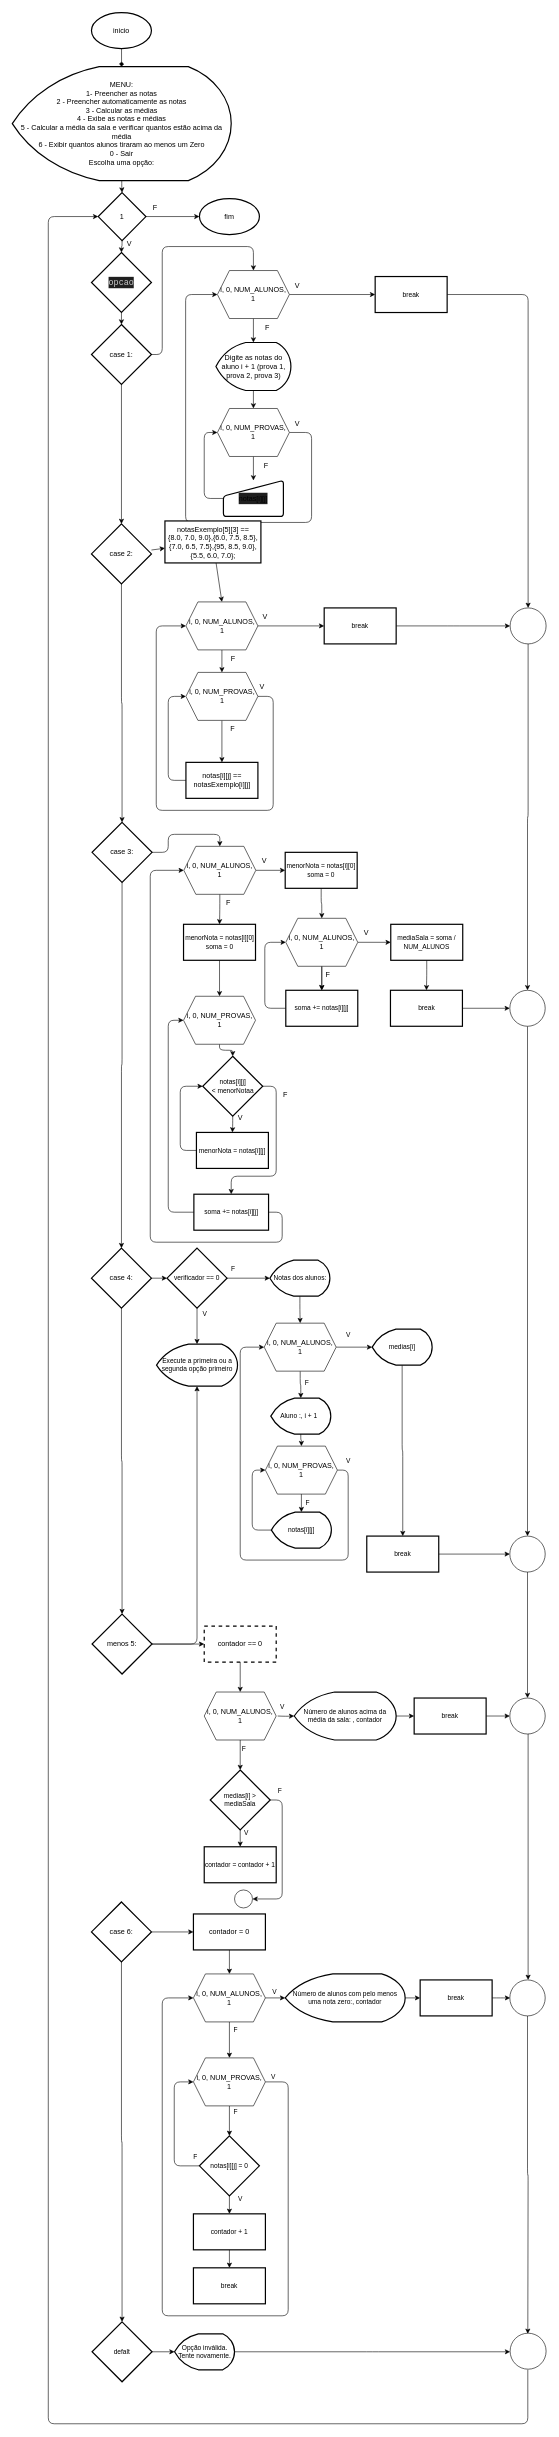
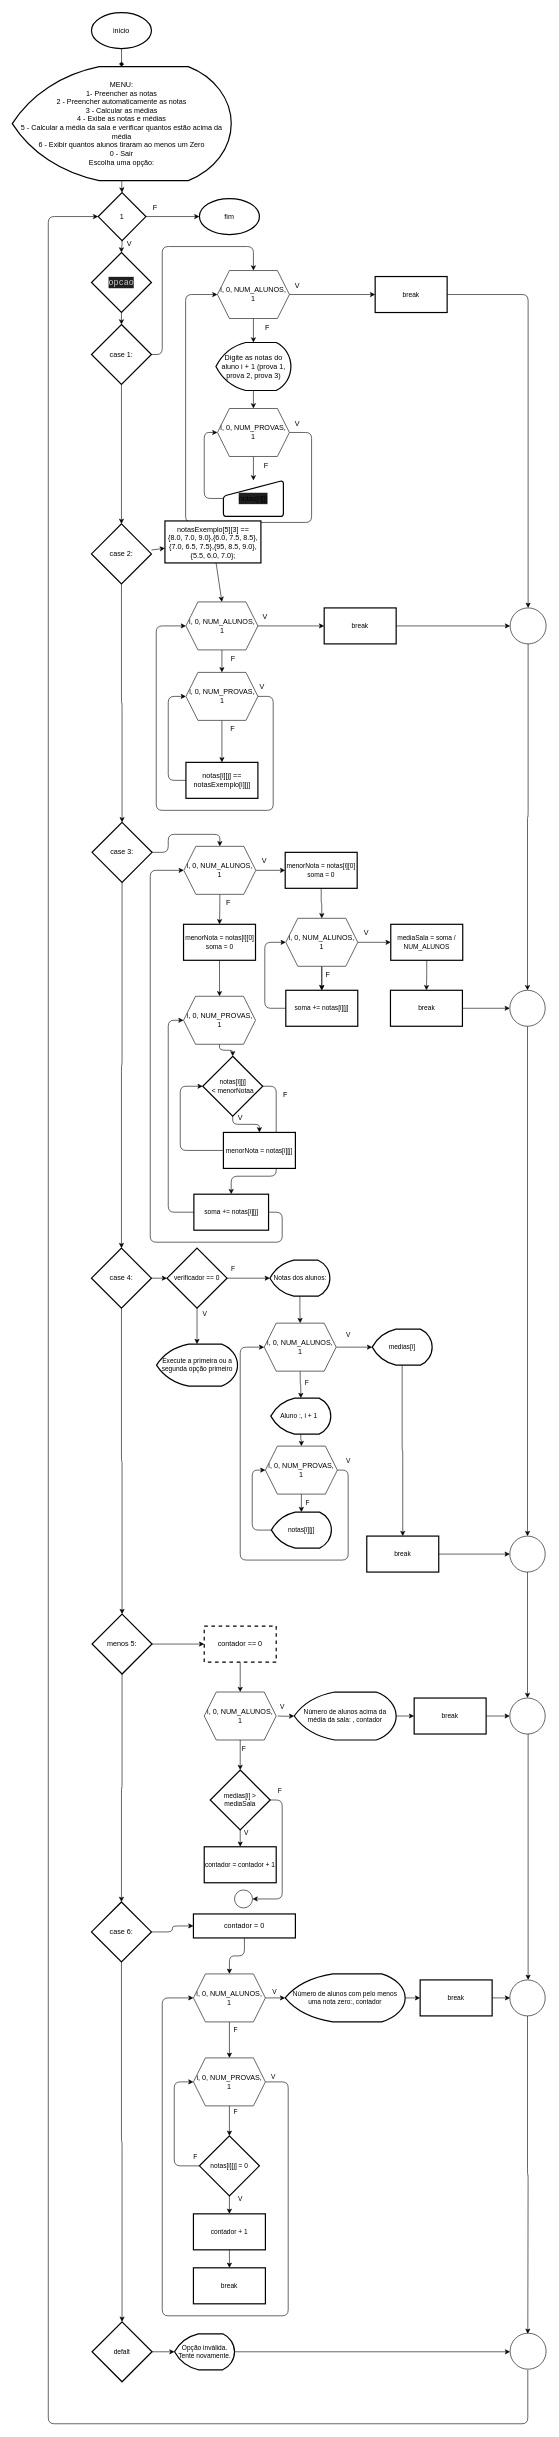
node "menorNota = notas[i][j]": moved (233, 1151) -> (260, 1151)
edge "menos 5:" -> "Execute a primeira ou a segunda opção primeiro": now "menos 5:" -> "case 6:"
node "contador = 0": size 72x36 -> 102x24
